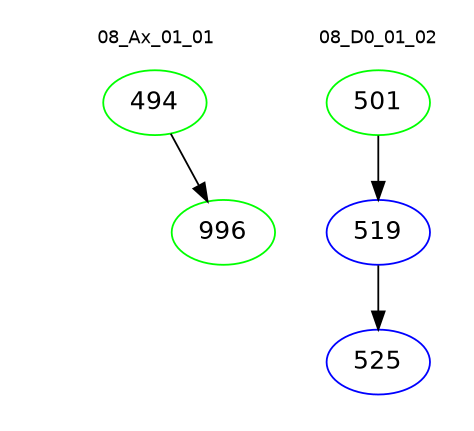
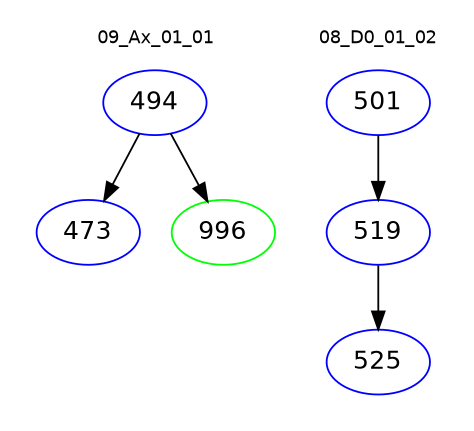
cluster "08_Ax_01_01": label "08_Ax_01_01" -> "09_Ax_01_01"
node "494": color green -> blue
node "501": color green -> blue
node "473": added
